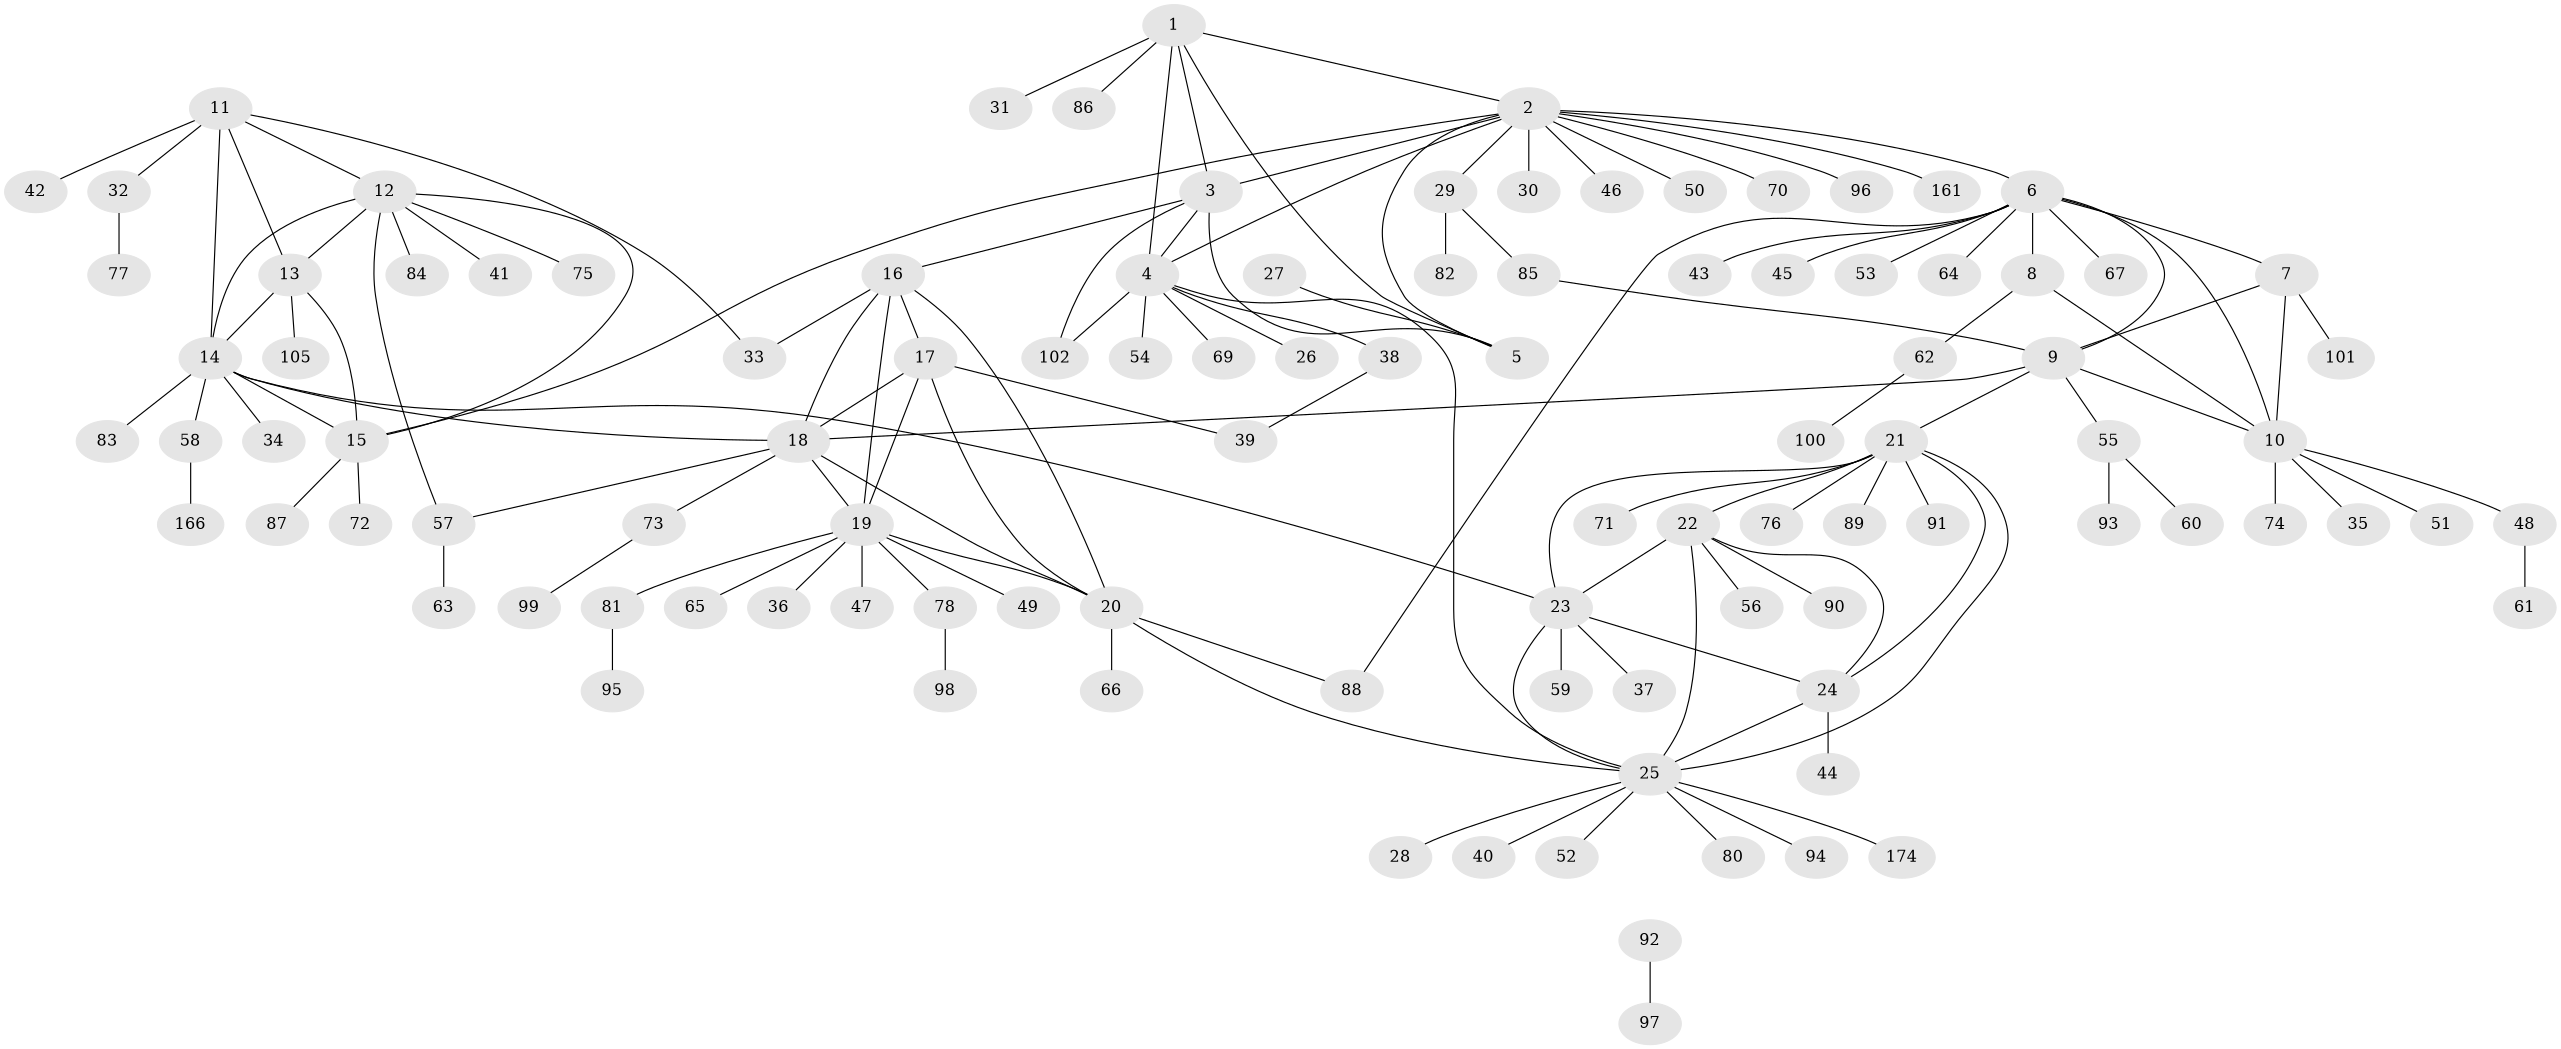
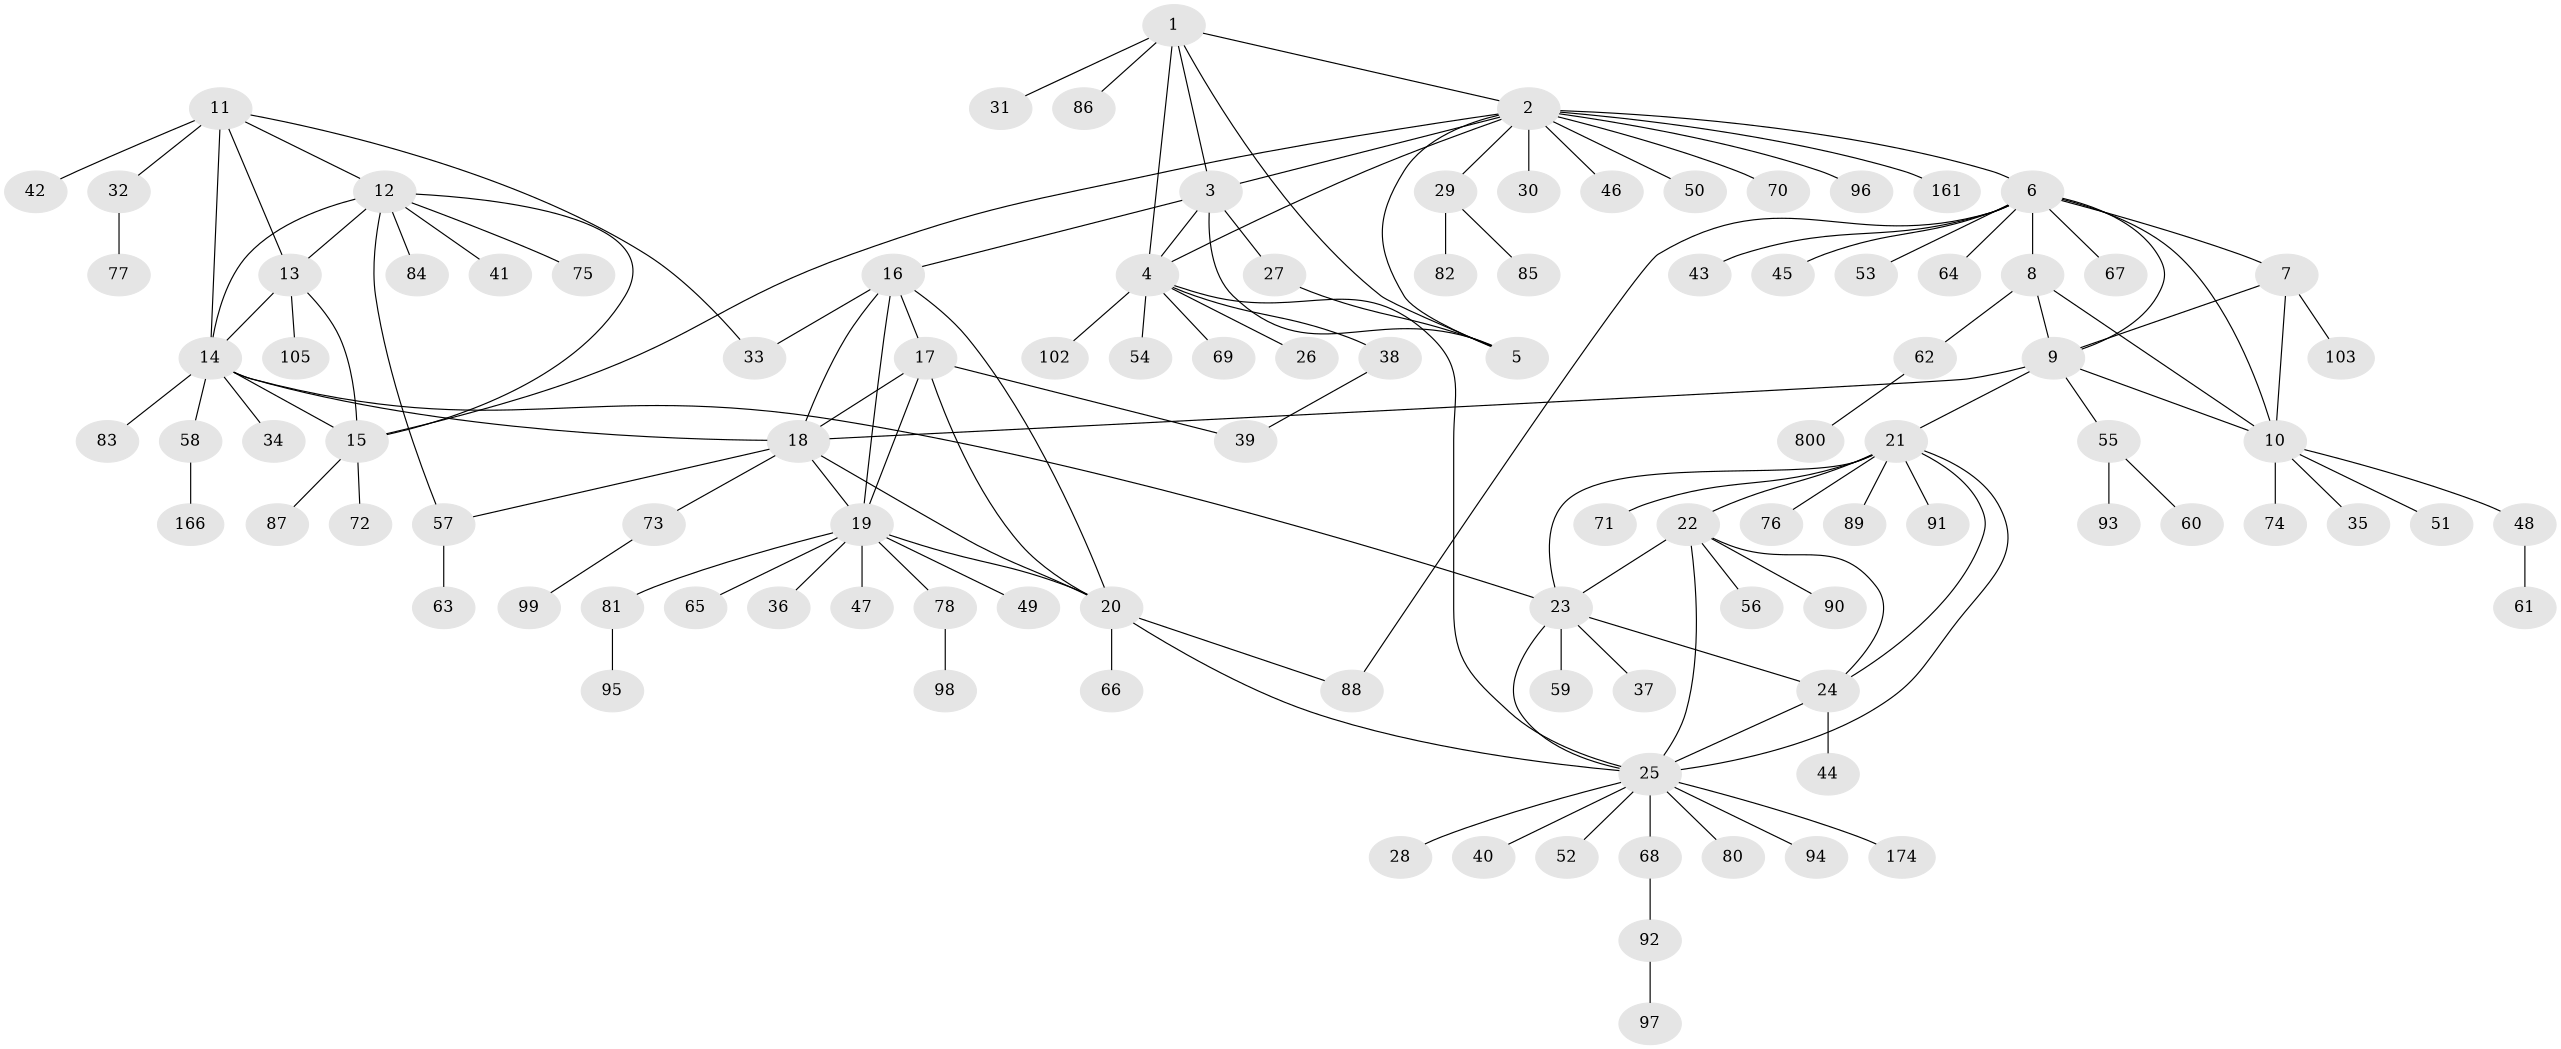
edge "3" -- "102": now "3" -- "27"
edge "85" -- "9": now "8" -- "9"
node "101": label "101" -> "103"
node "100": label "100" -> "800"
node "68": added
